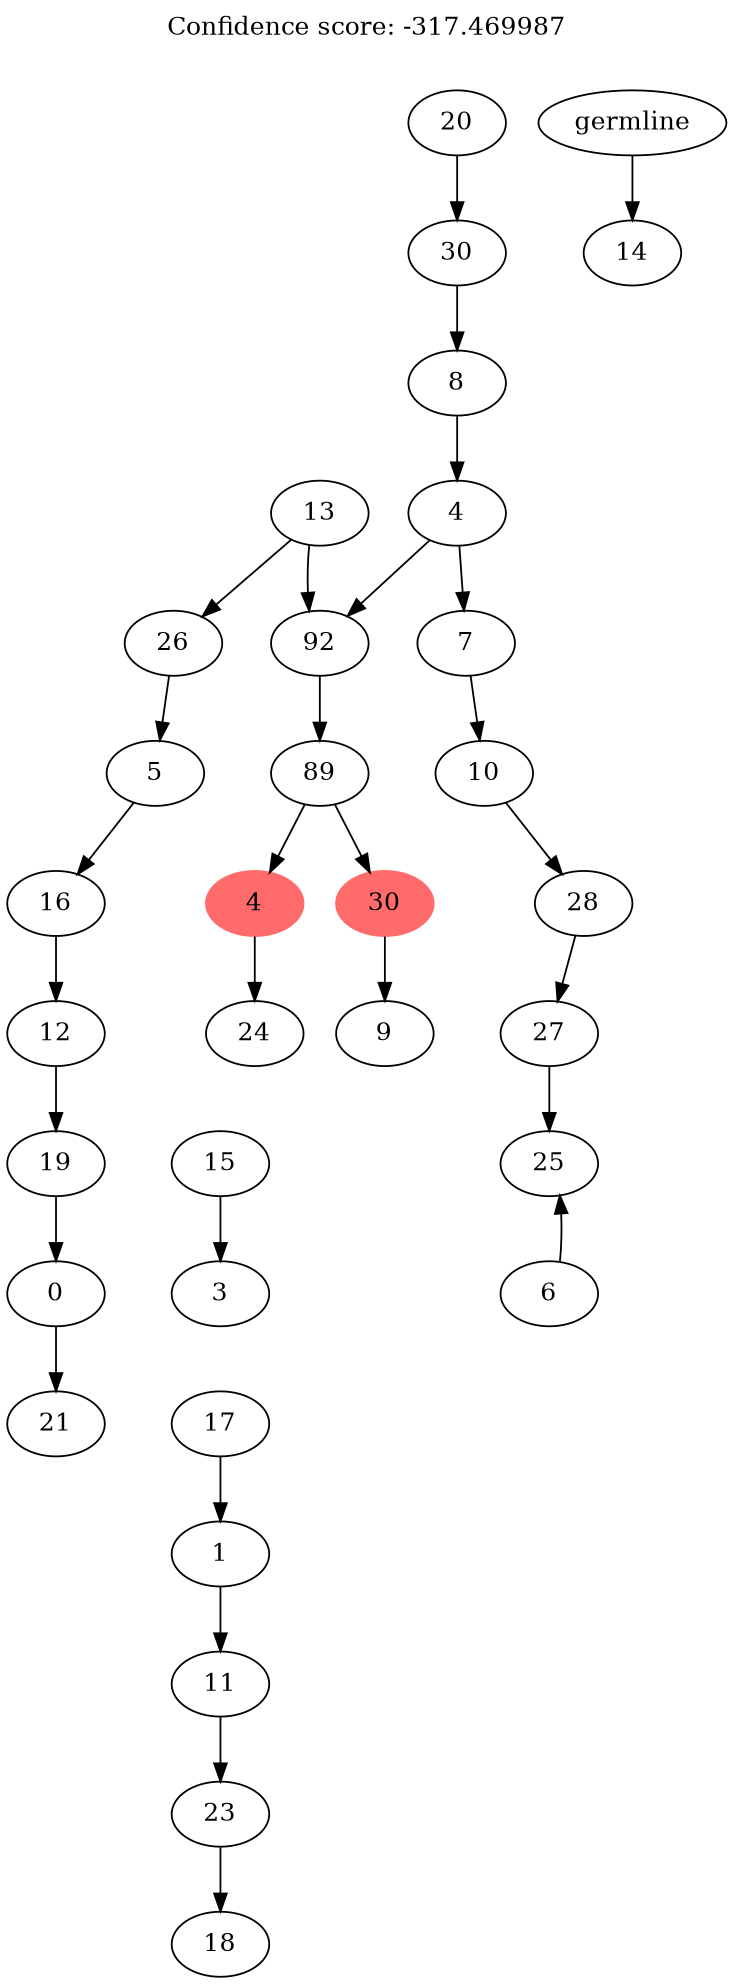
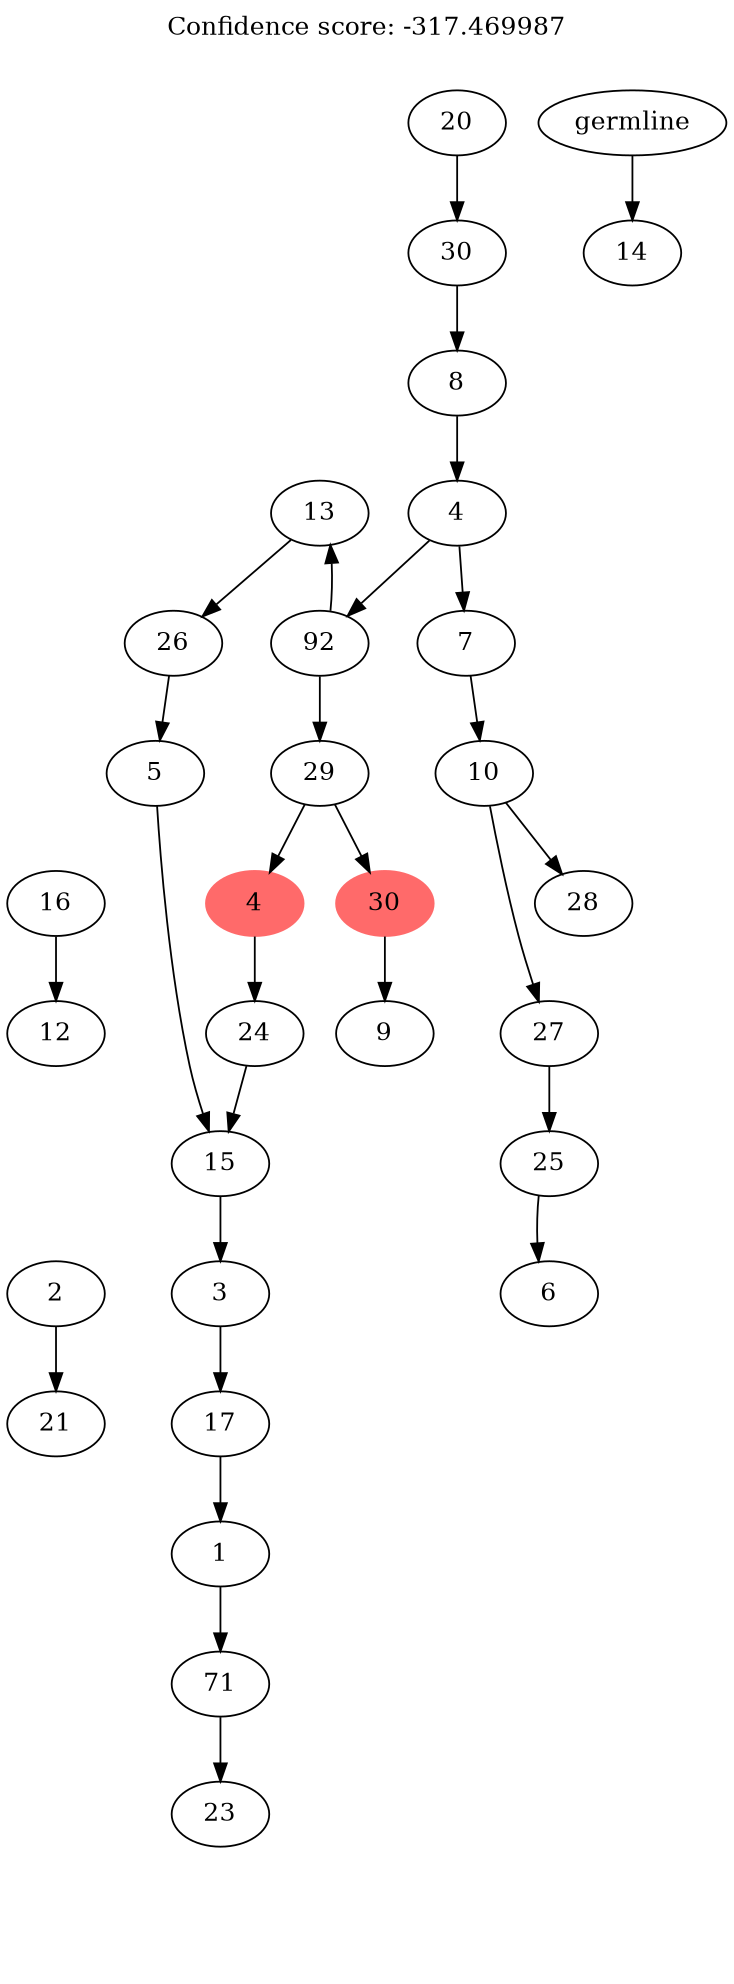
edge "13" -> "92": reversed
node "89": label "89" -> "29"
edge "5" -> "16": now "5" -> "15"
edge "28" -> "27": now "10" -> "27"
edge "24" -> "15": added
node "19": removed
edge "6" -> "25": reversed
node "0": label "0" -> "2"
edge "3" -> "17": added
node "11": label "11" -> "71"
node "18": removed
